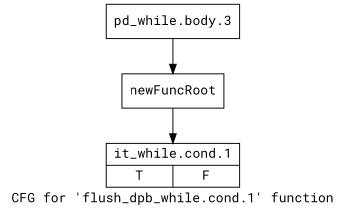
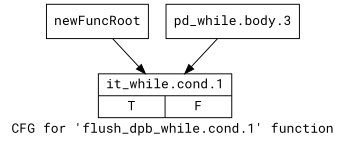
edge "pd_while.body.3" -> "newFuncRoot": now "pd_while.body.3" -> "it_while.cond.1"
